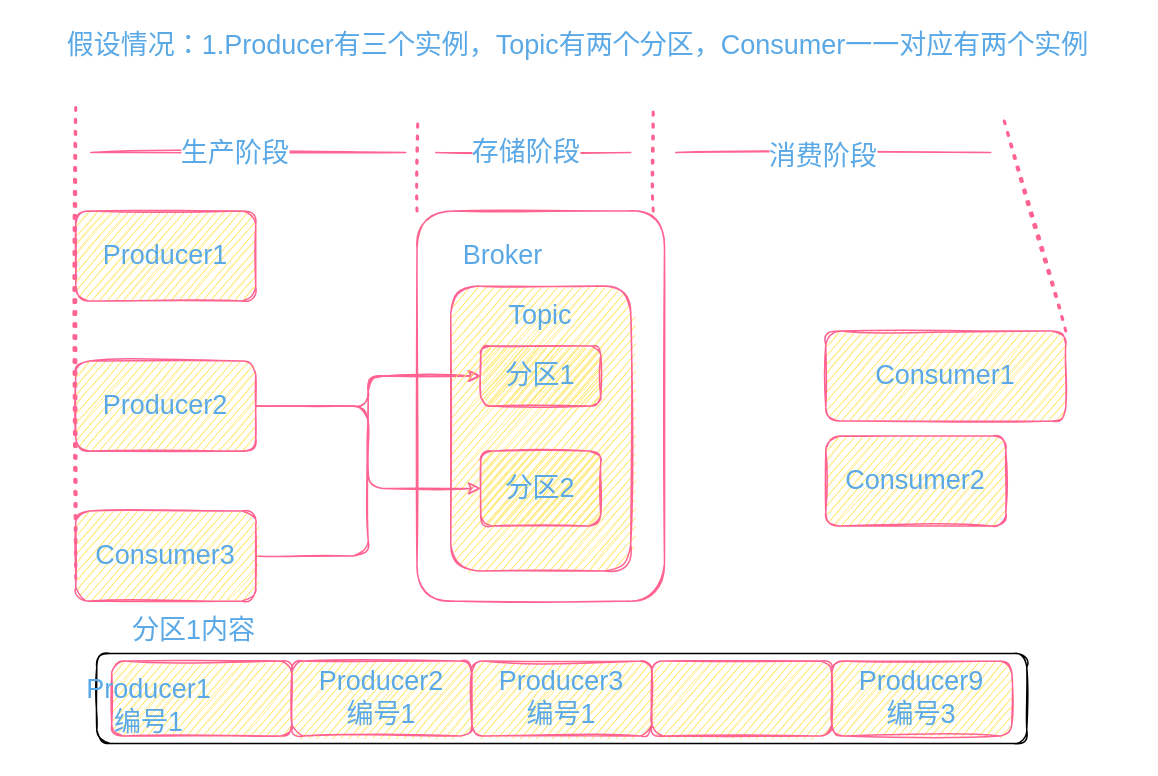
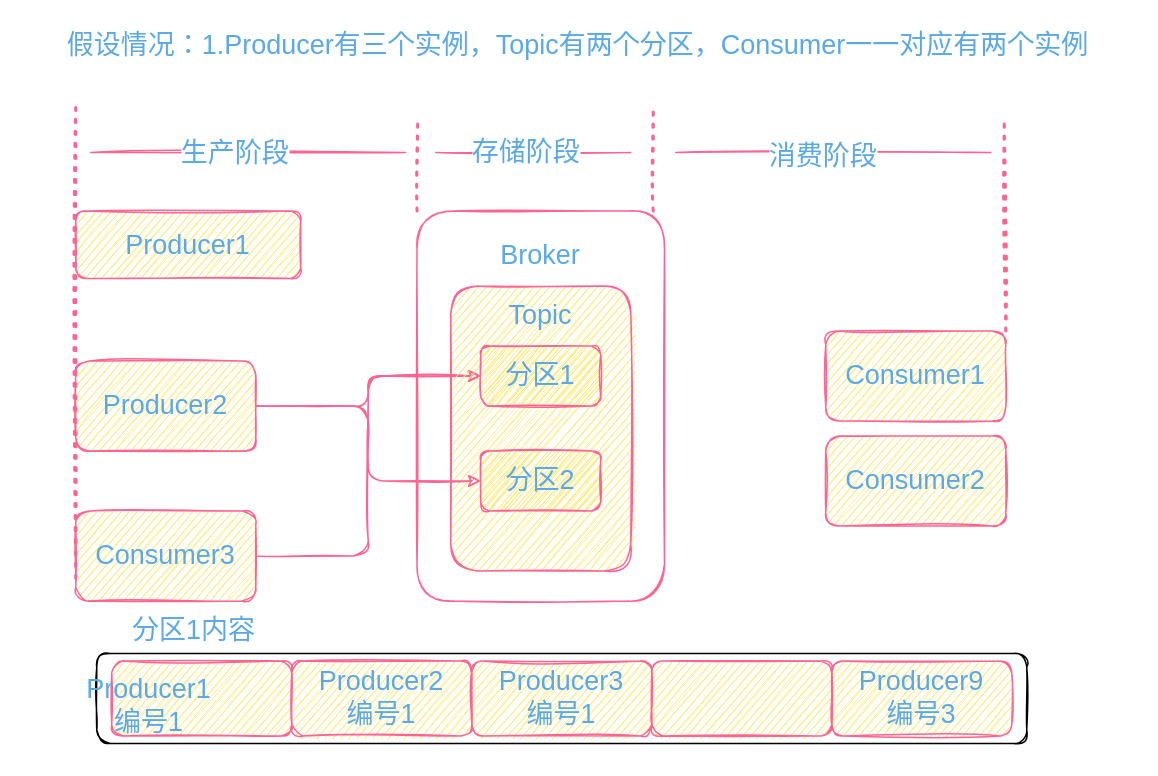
node "Producer1": size 180x90 -> 225x68
node "Broker": moved (503, 256) -> (541, 256)
node "Consumer1": size 240x90 -> 180x90
node "分区2": size 120x75 -> 120x60
